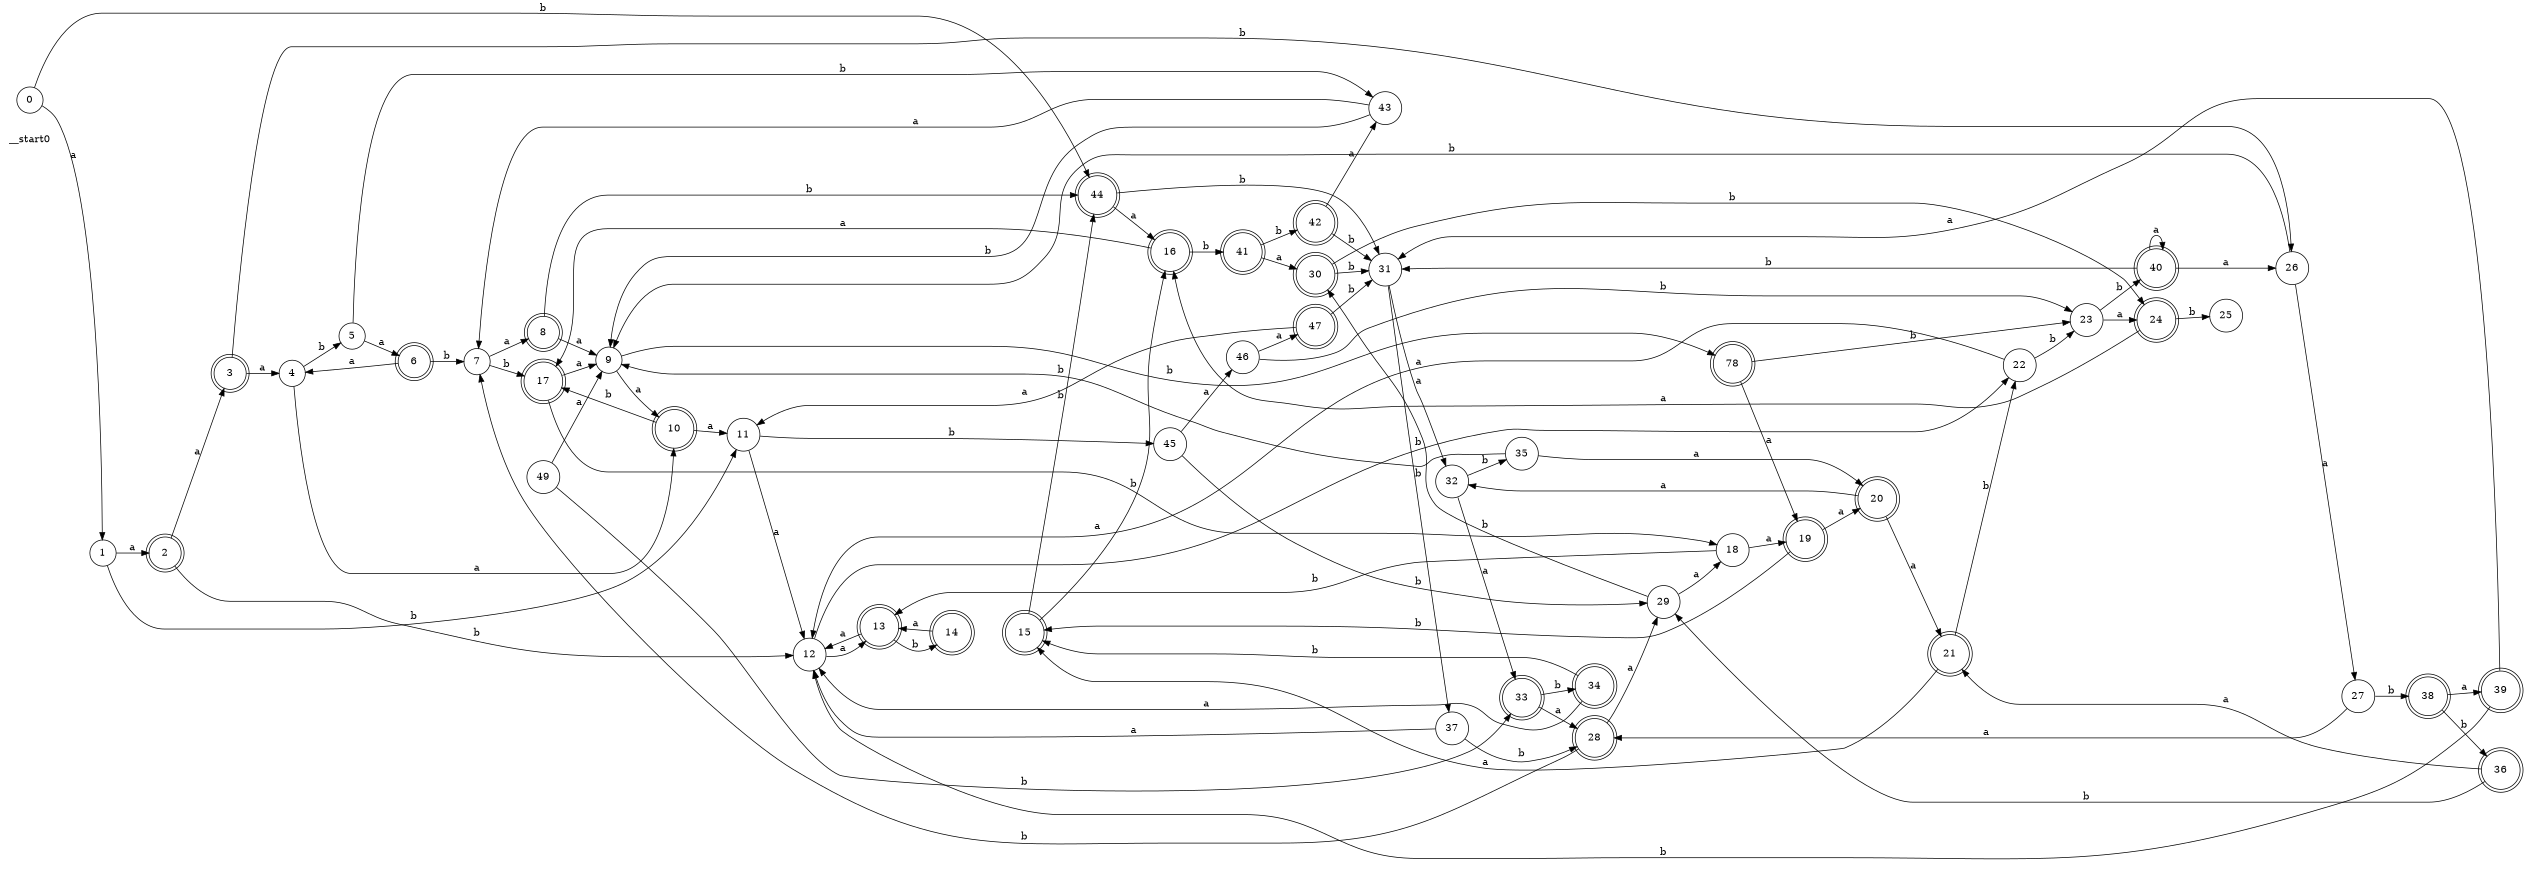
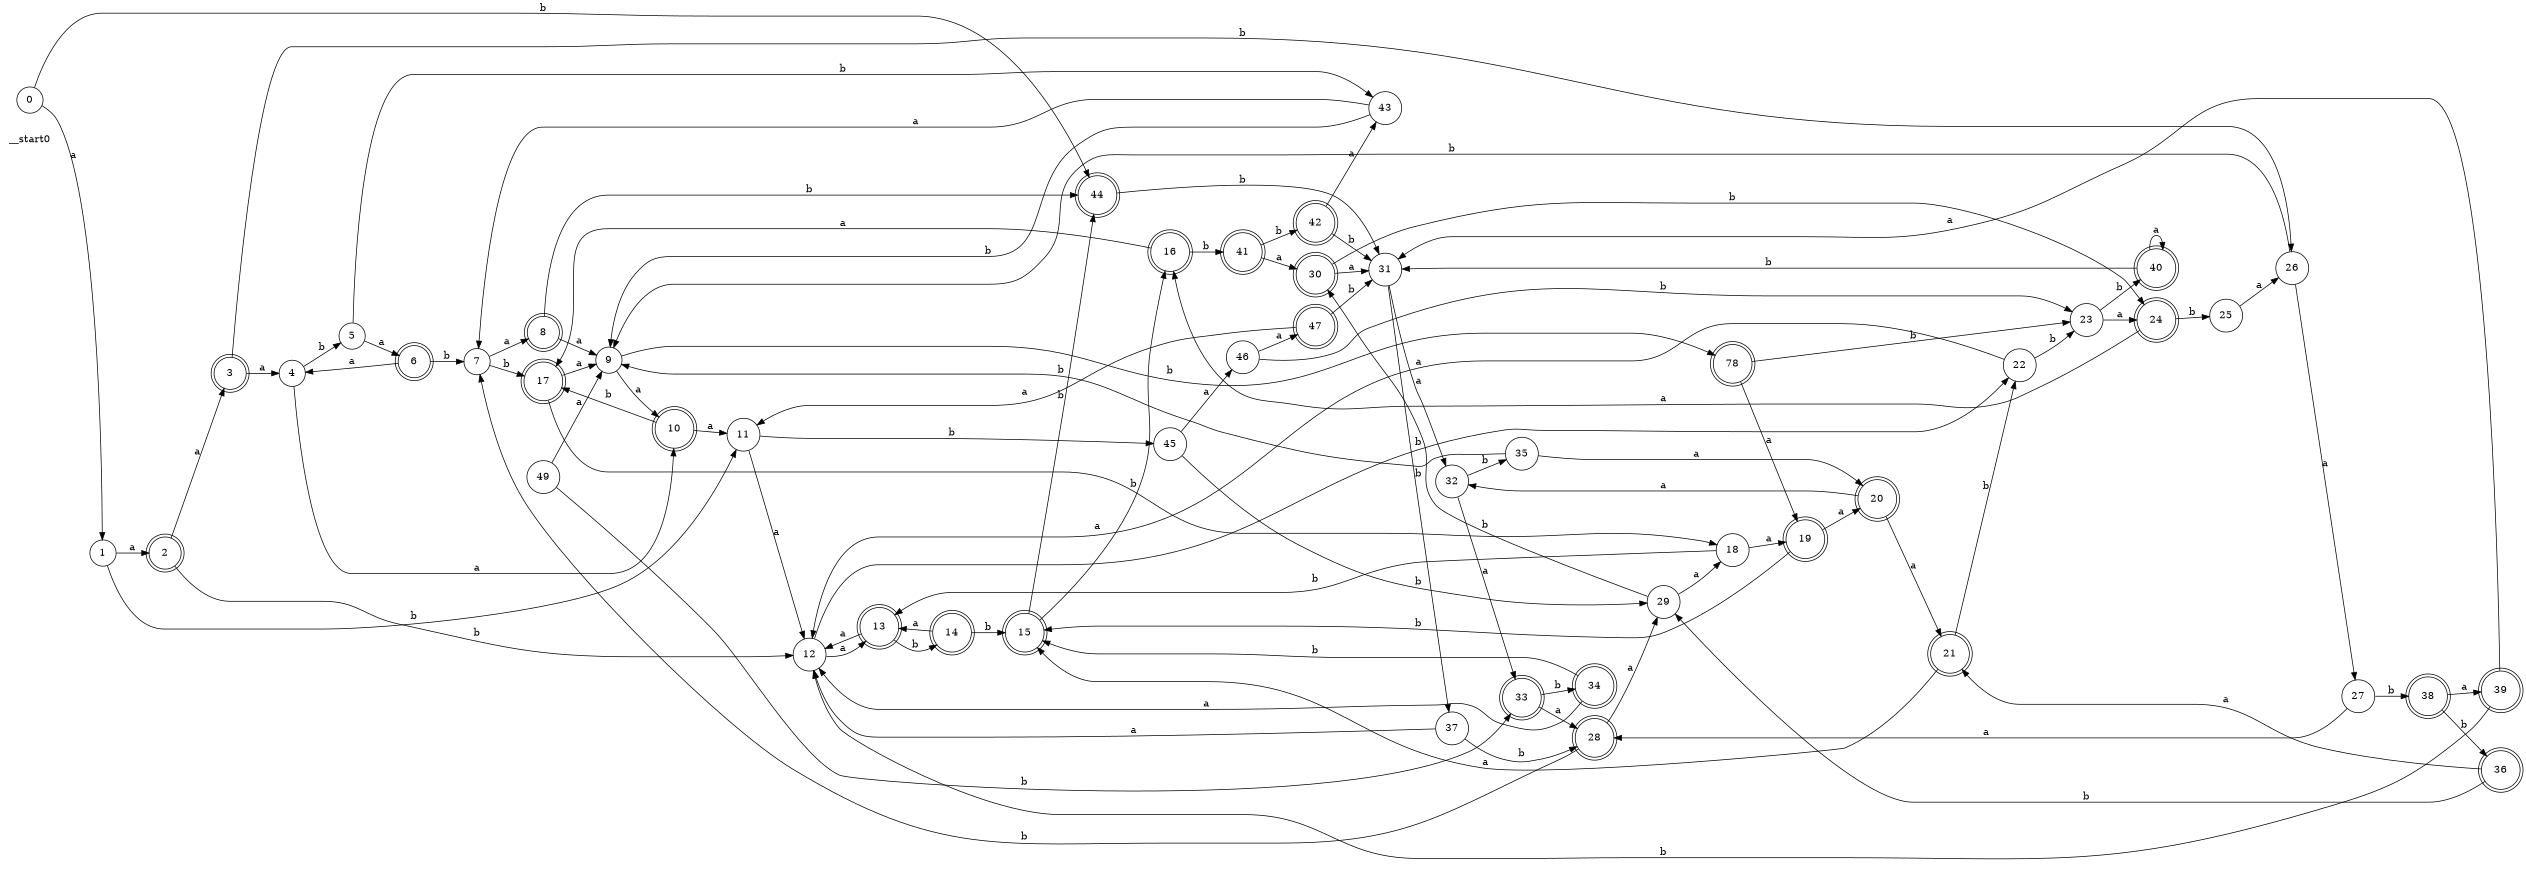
edge "44" -> "16": removed, label "a"
edge "30" -> "31": label "b" -> "a"
edge "40" -> "26": now "25" -> "26"
edge "14" -> "15": added, label "b"
